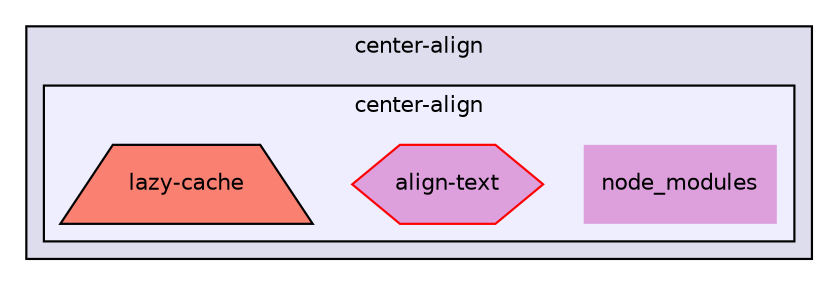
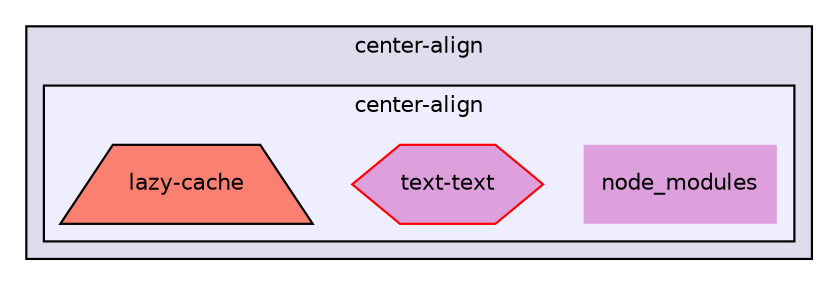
node "align-text": label "align-text" -> "text-text"
